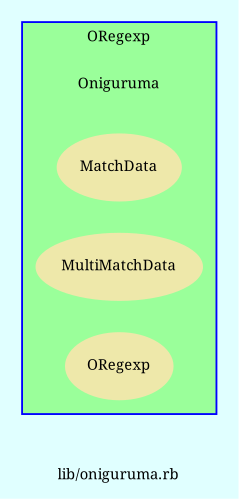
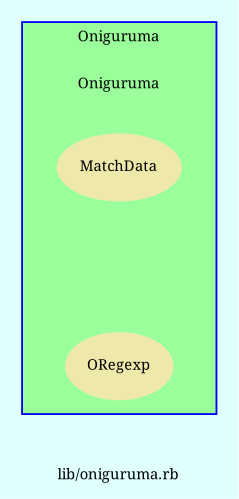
cluster "ORegexp": label "ORegexp" -> "Oniguruma"
node "MultiMatchData": removed
